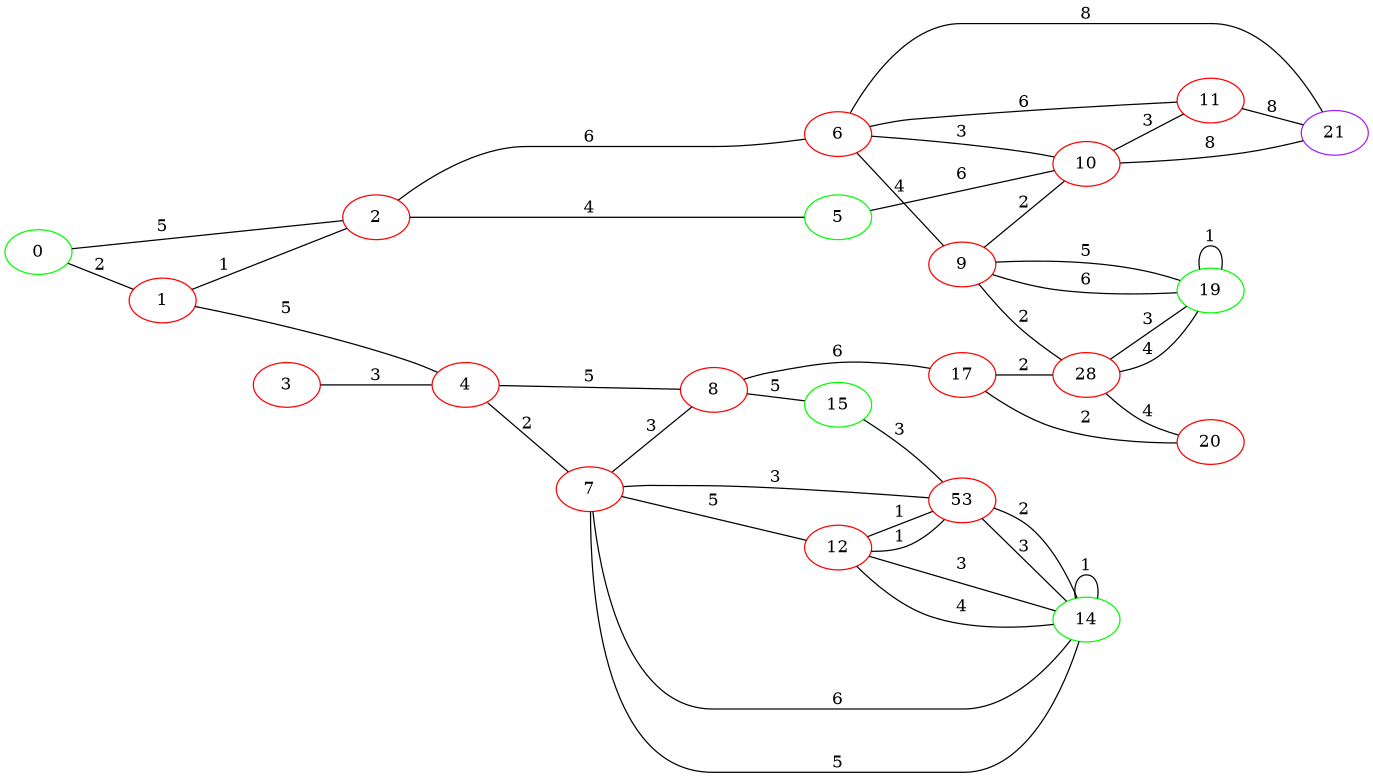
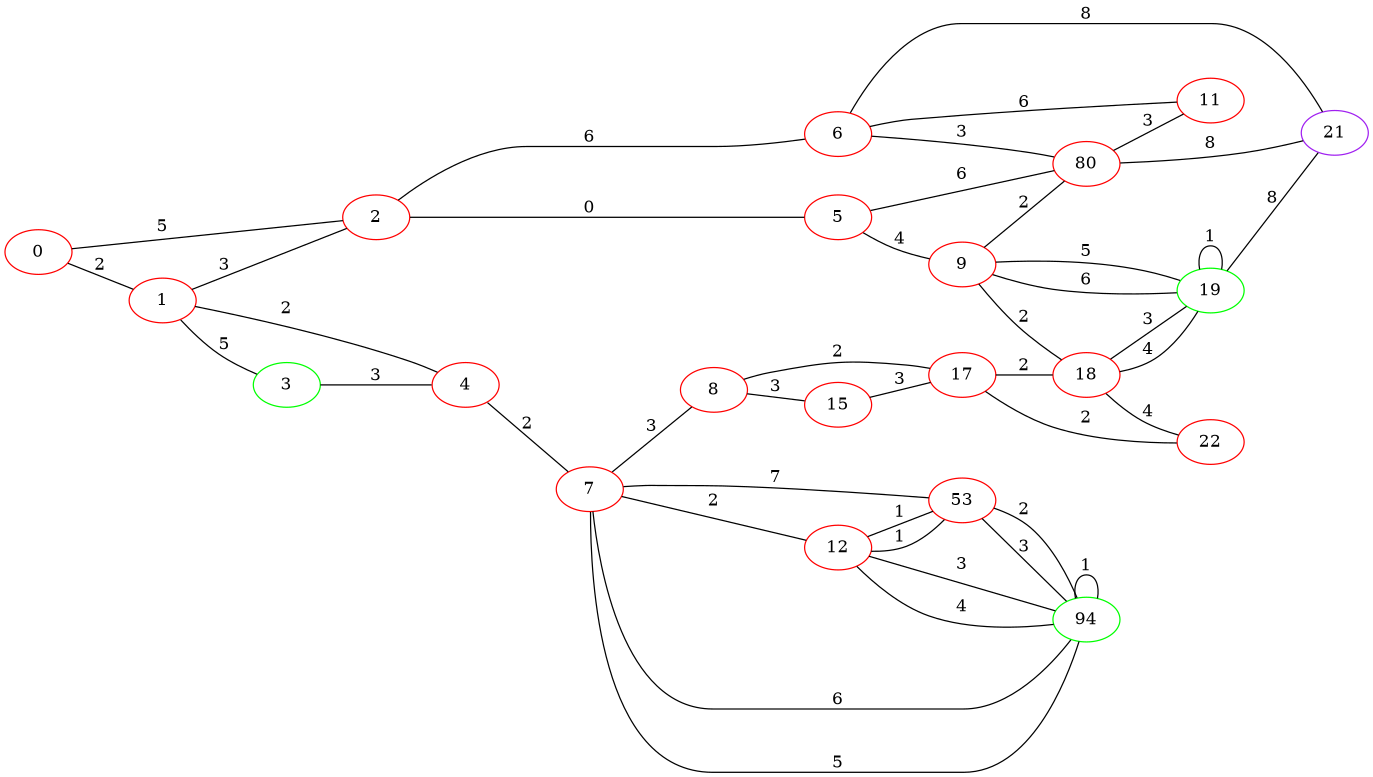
edge "11" -- "21": now "19" -- "21"
node "10": label "10" -> "80"
edge "6" -- "9": now "5" -- "9"
edge "2" -- "5": label "4" -> "0"
node "5": color green -> red
node "0": color green -> red
edge "2" -- "1": label "1" -> "3"
edge "1" -- "4": label "5" -> "2"
edge "1" -- "3": added, label "5"
edge "17" -- "8": label "6" -> "2"
node "28": label "28" -> "18"
node "3": color red -> green
edge "4" -- "8": removed, label "5"
edge "8" -- "15": label "5" -> "3"
node "15": color green -> red
node "20": label "20" -> "22"
edge "15" -- "53": now "15" -- "17"
edge "7" -- "53": label "3" -> "7"
edge "7" -- "12": label "5" -> "2"
node "14": label "14" -> "94"
